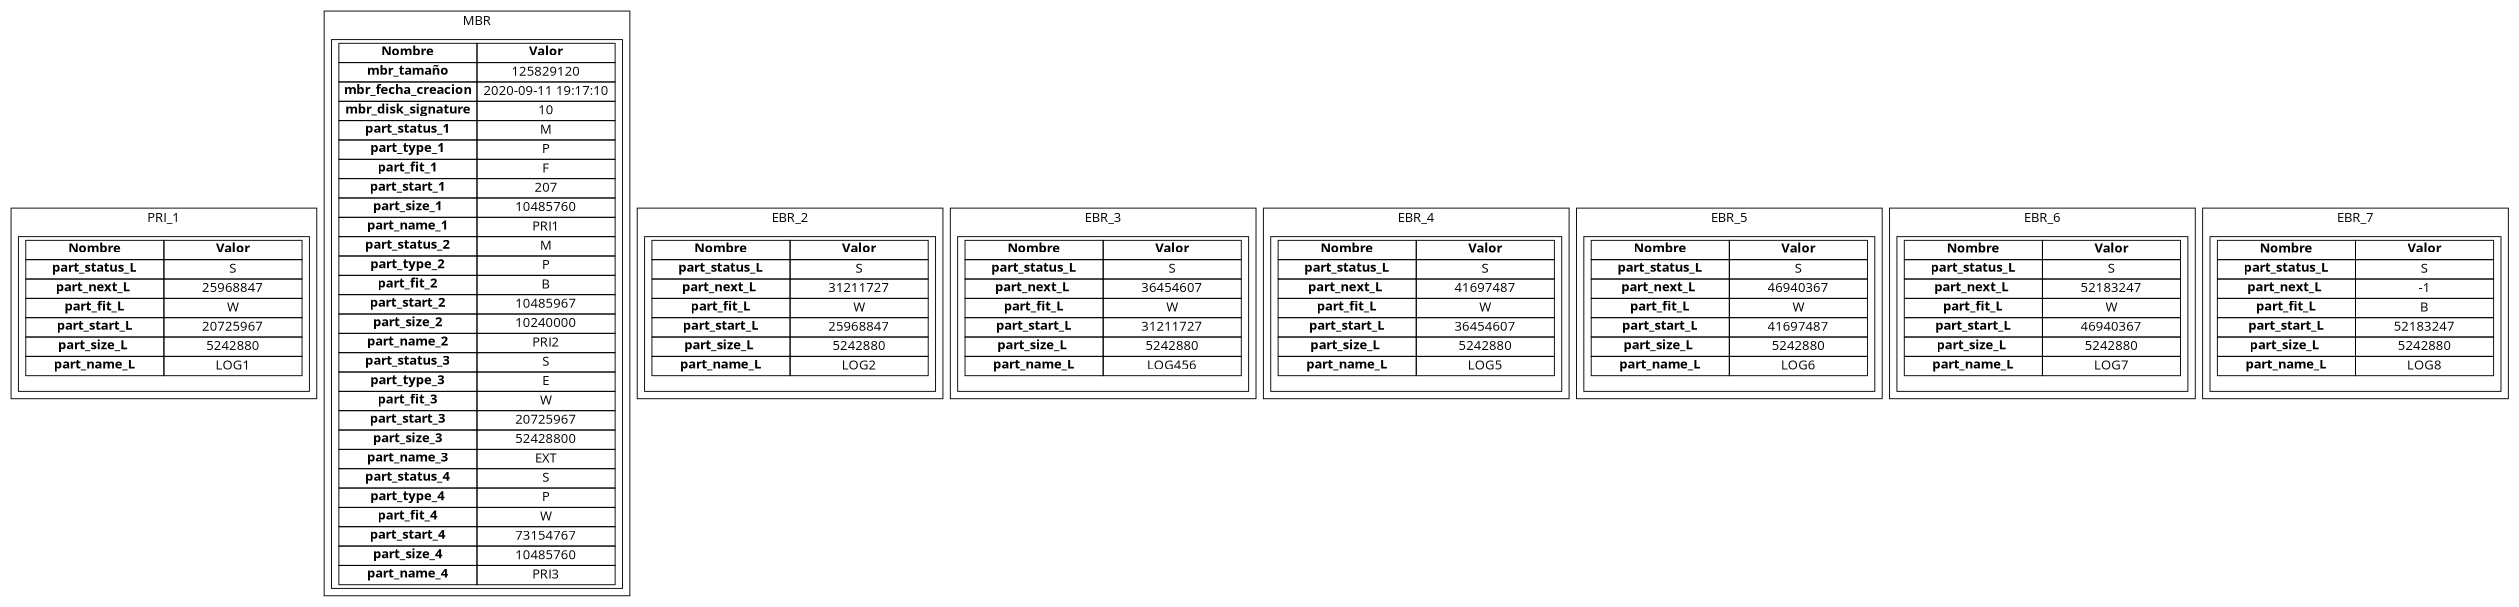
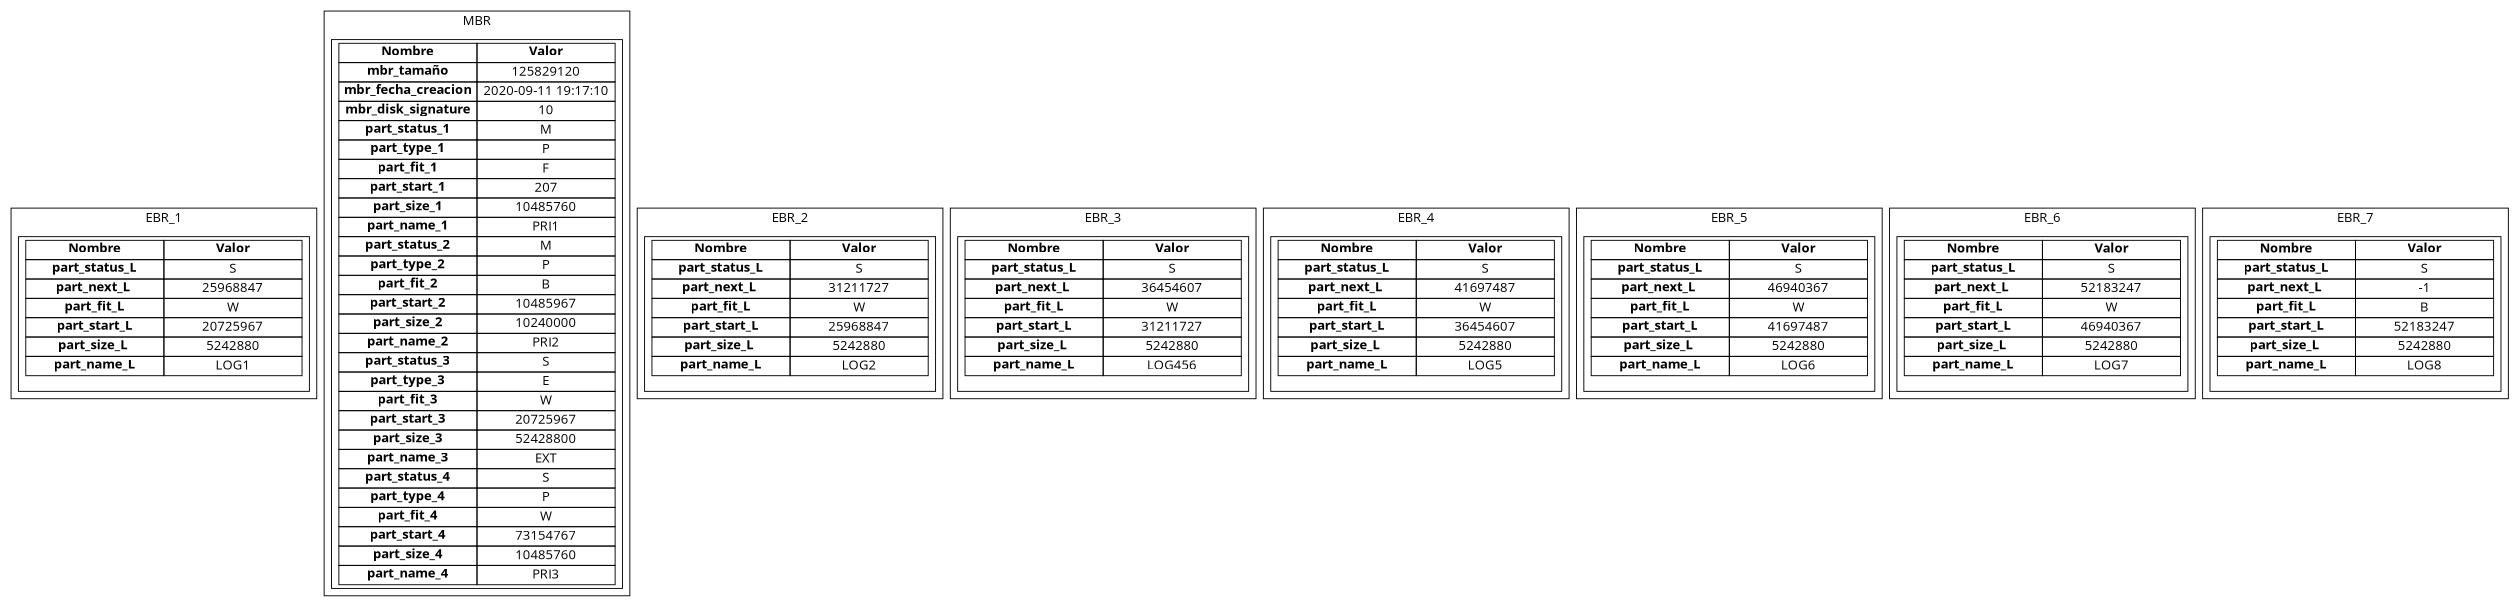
cluster "PRI_1": label "PRI_1" -> "EBR_1"
